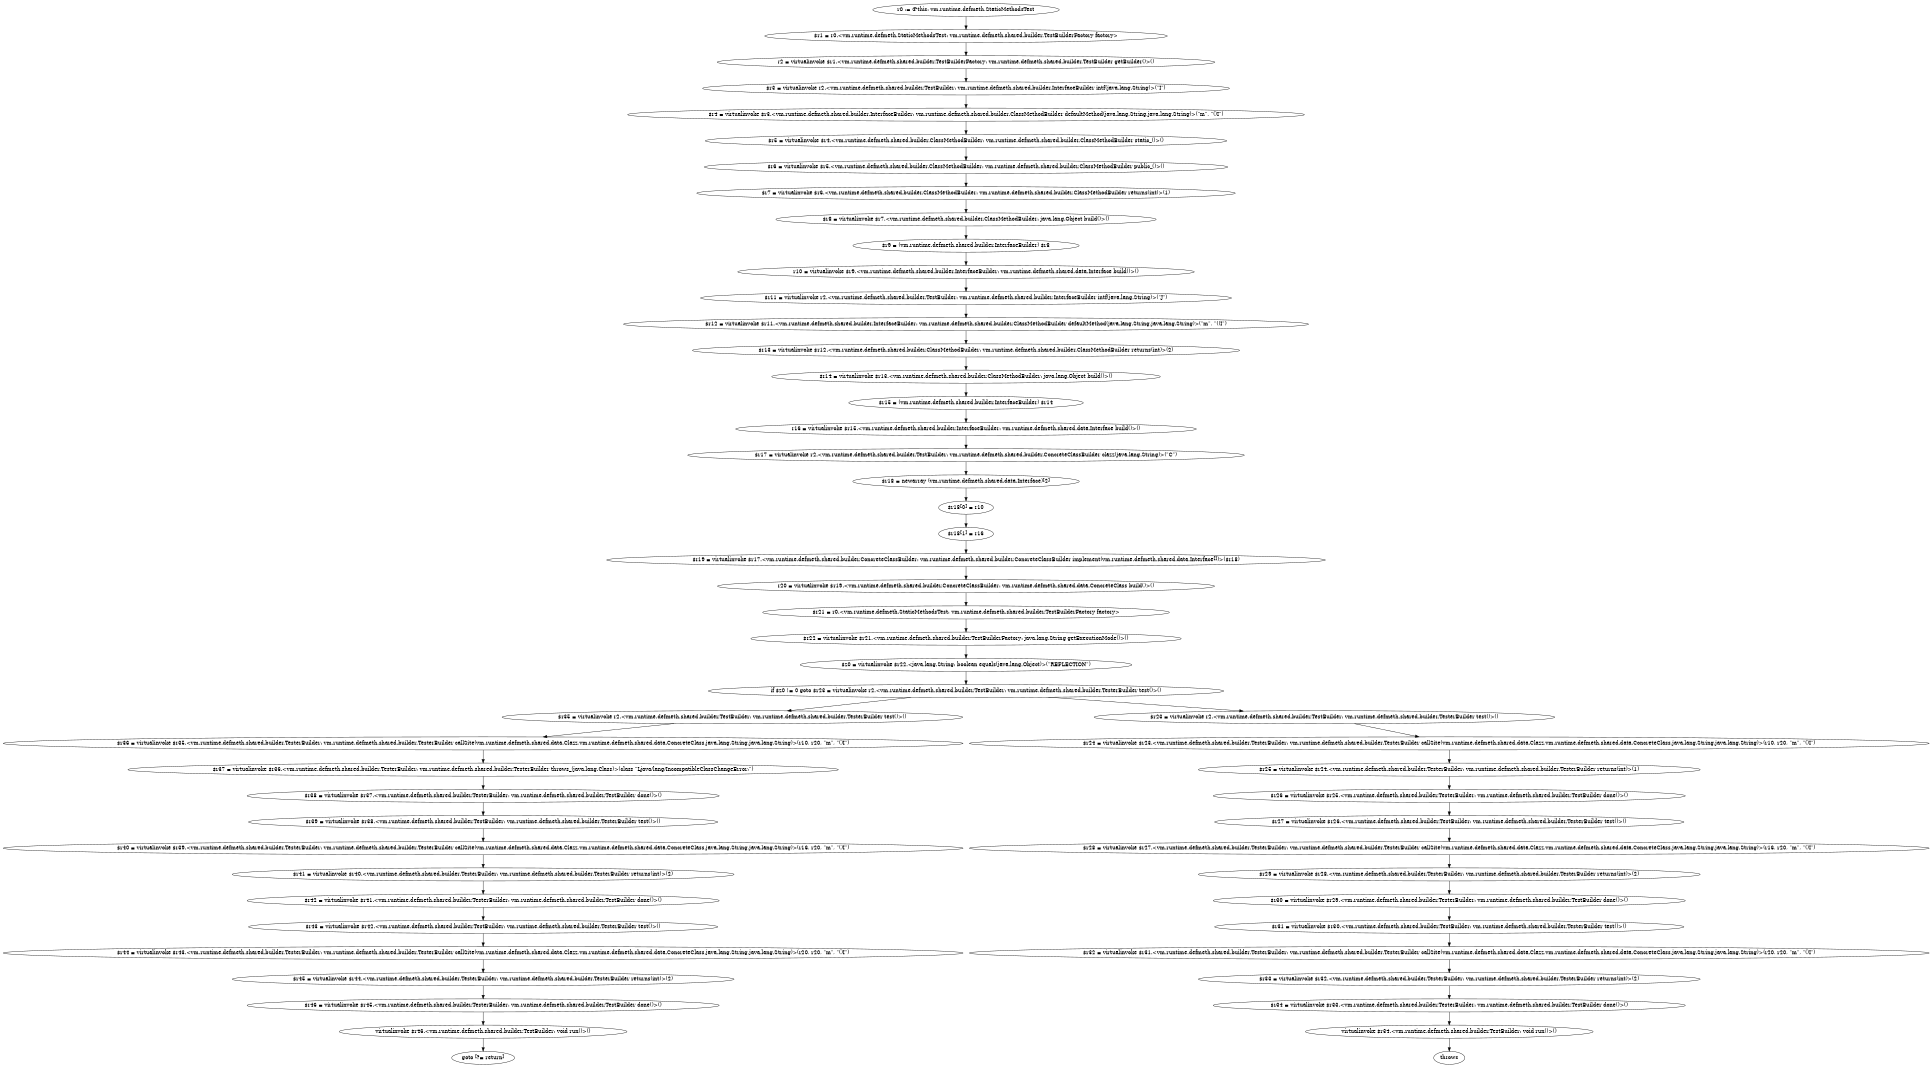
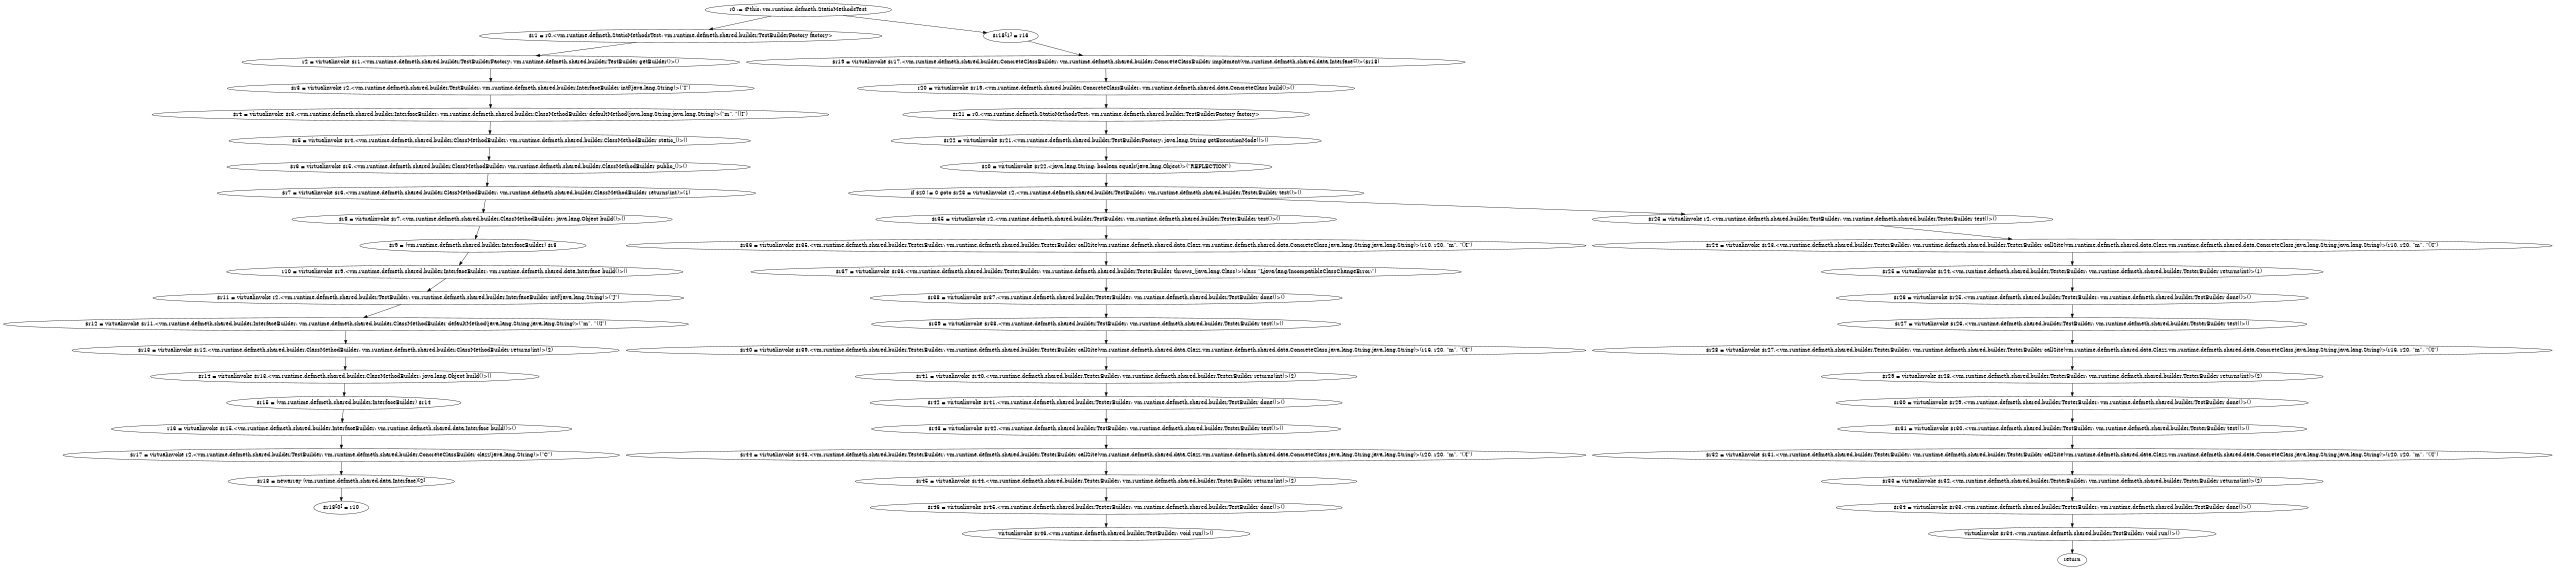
edge "$r18[0] = r10" -> "$r18[1] = r16": now "r0 := @this: vm.runtime.defmeth.StaticMethodsTest" -> "$r18[1] = r16"
node "goto [?= return]": removed
node "throws": label "throws" -> "return"
